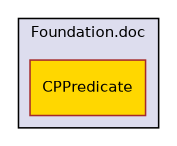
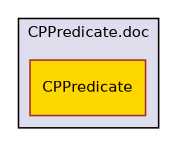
cluster "Foundation.doc": label "Foundation.doc" -> "CPPredicate.doc"
